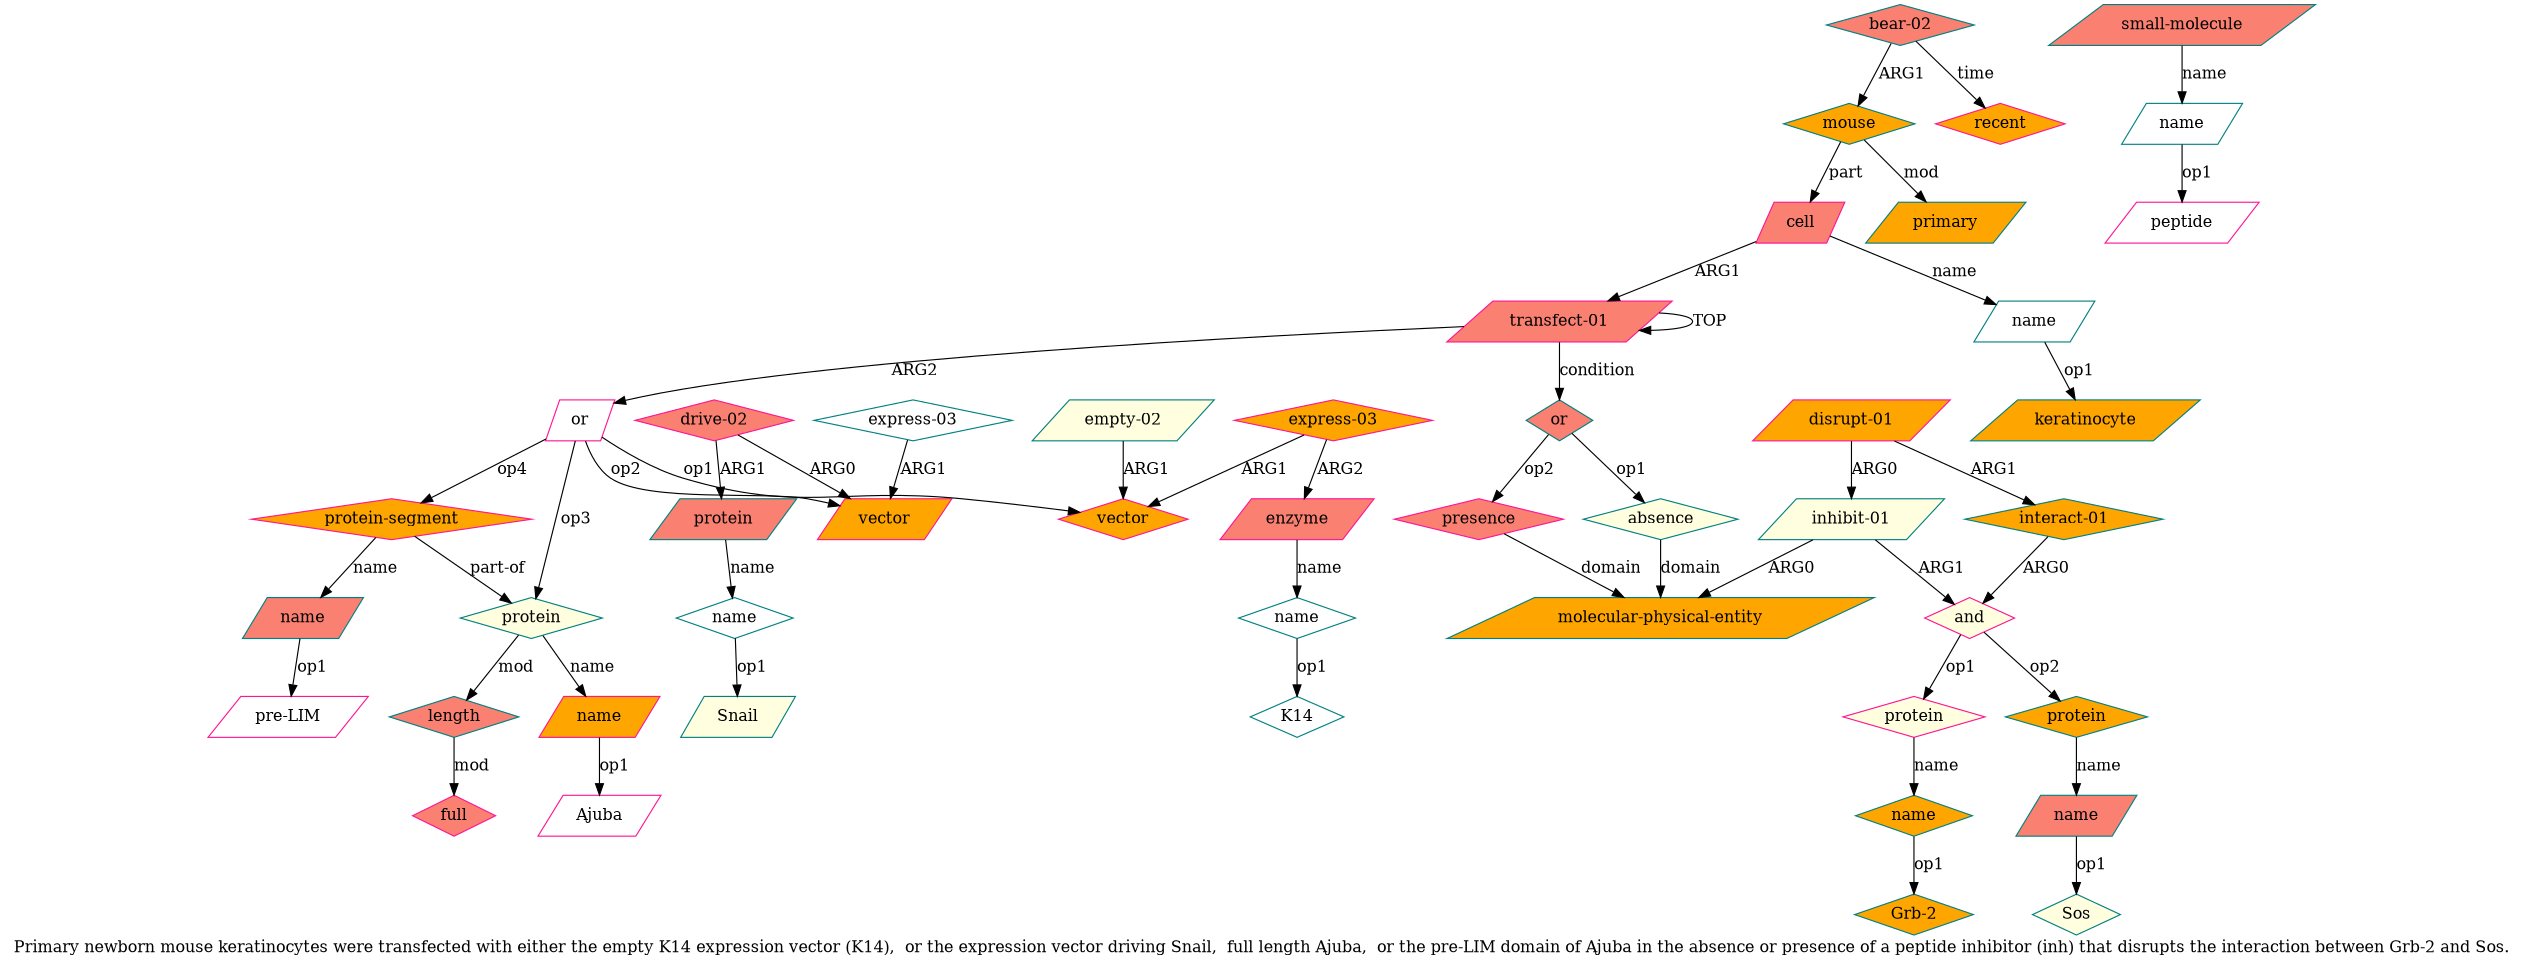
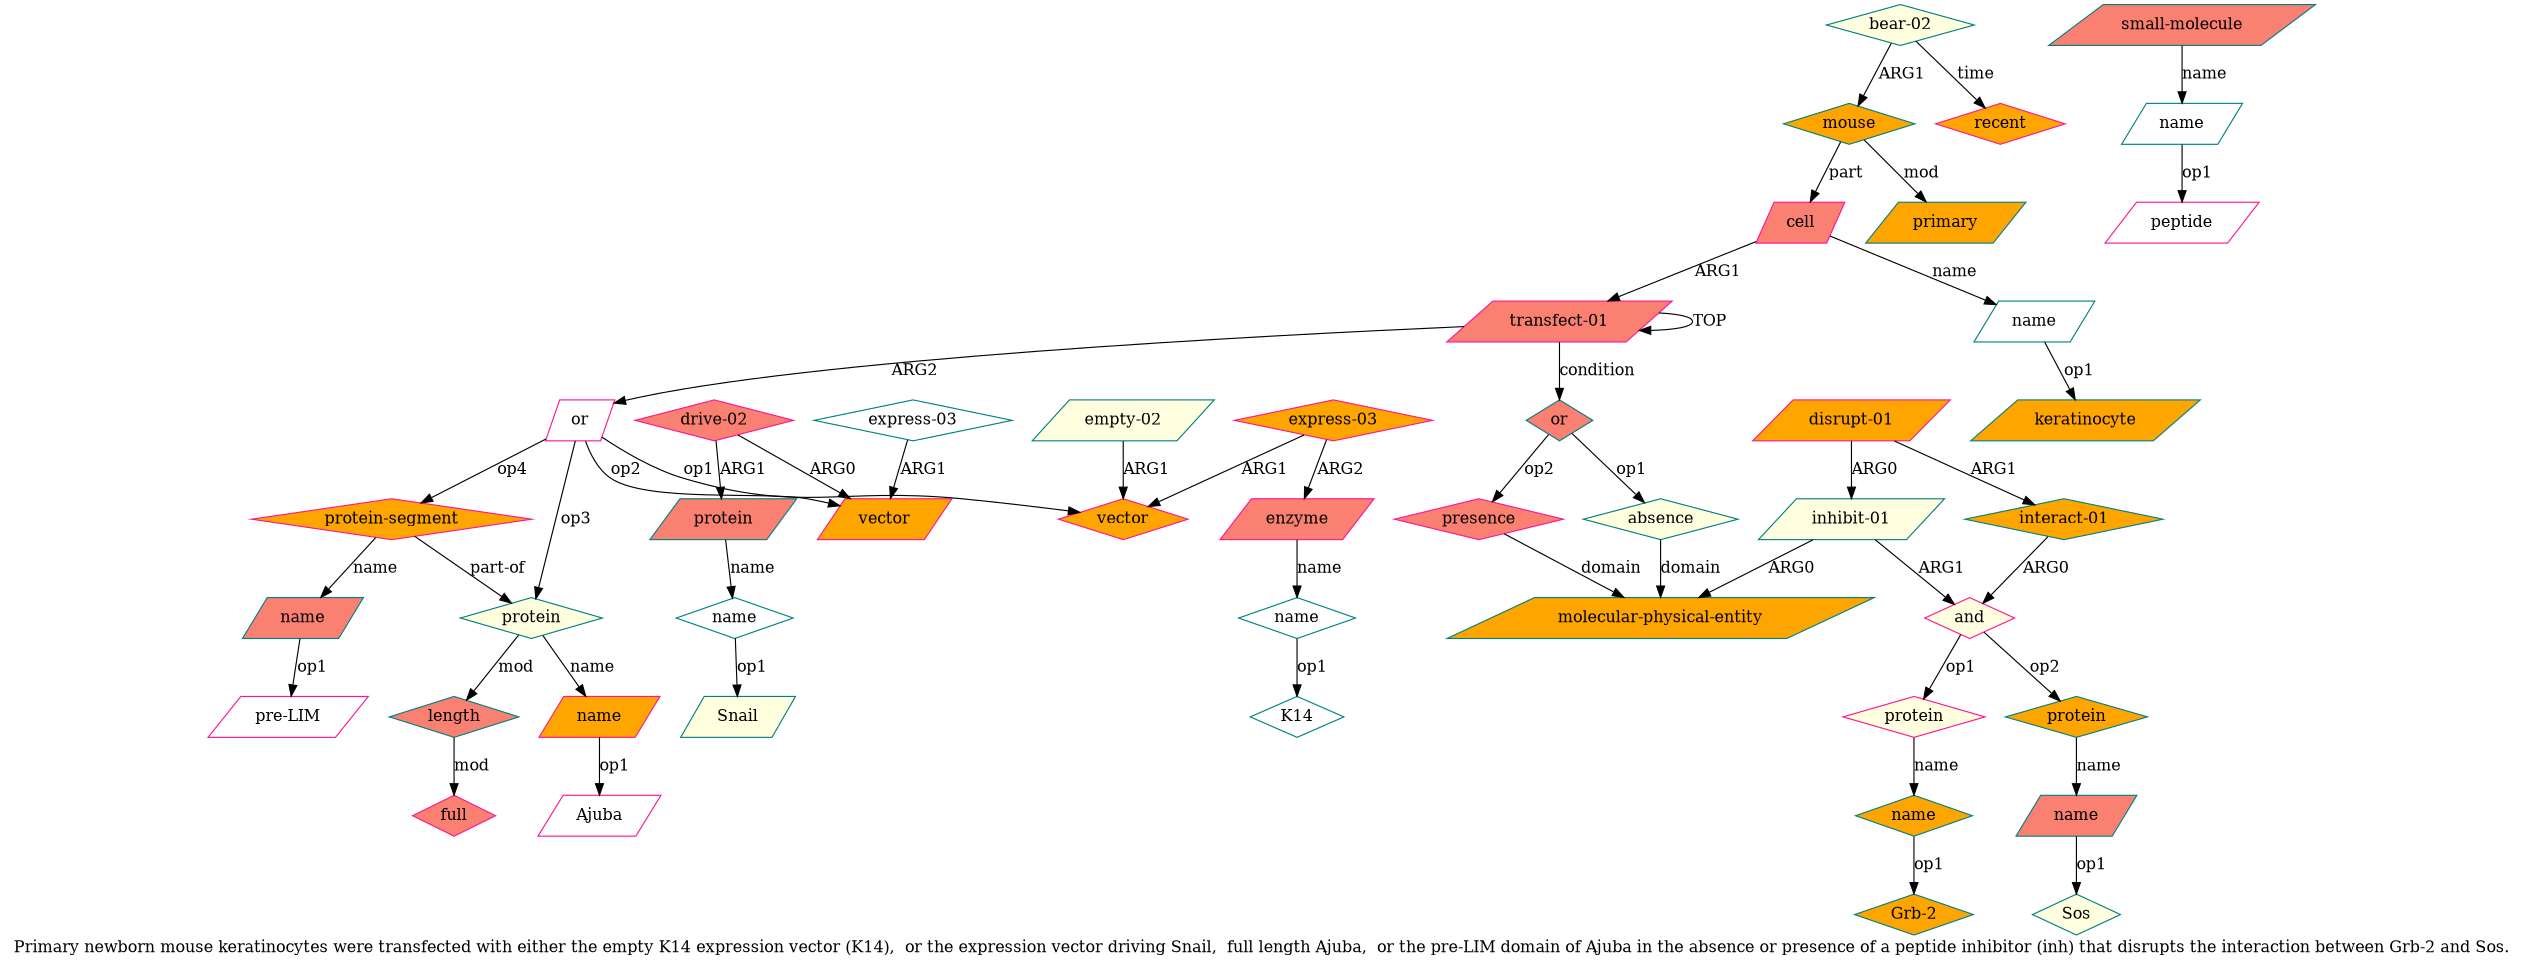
node "bear-02": fillcolor salmon -> lightyellow
